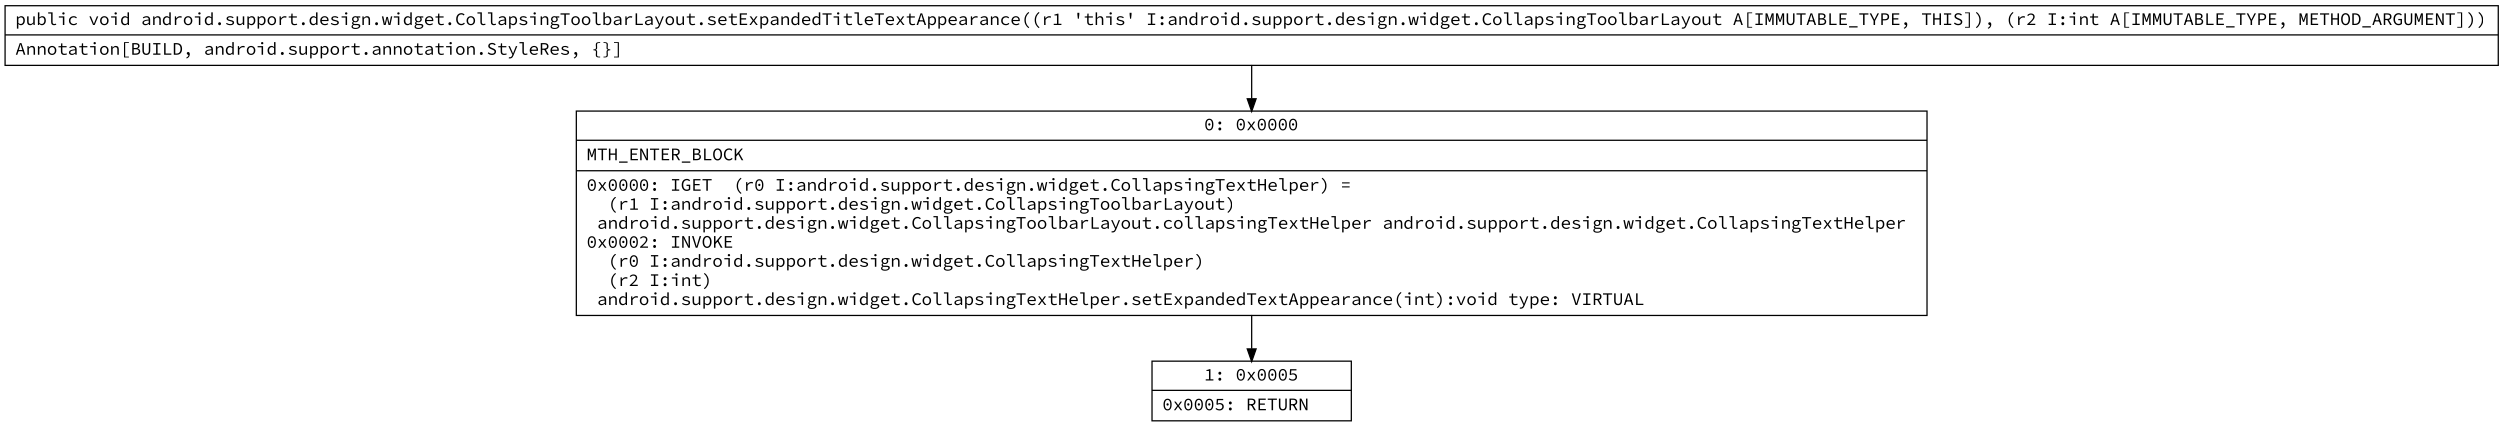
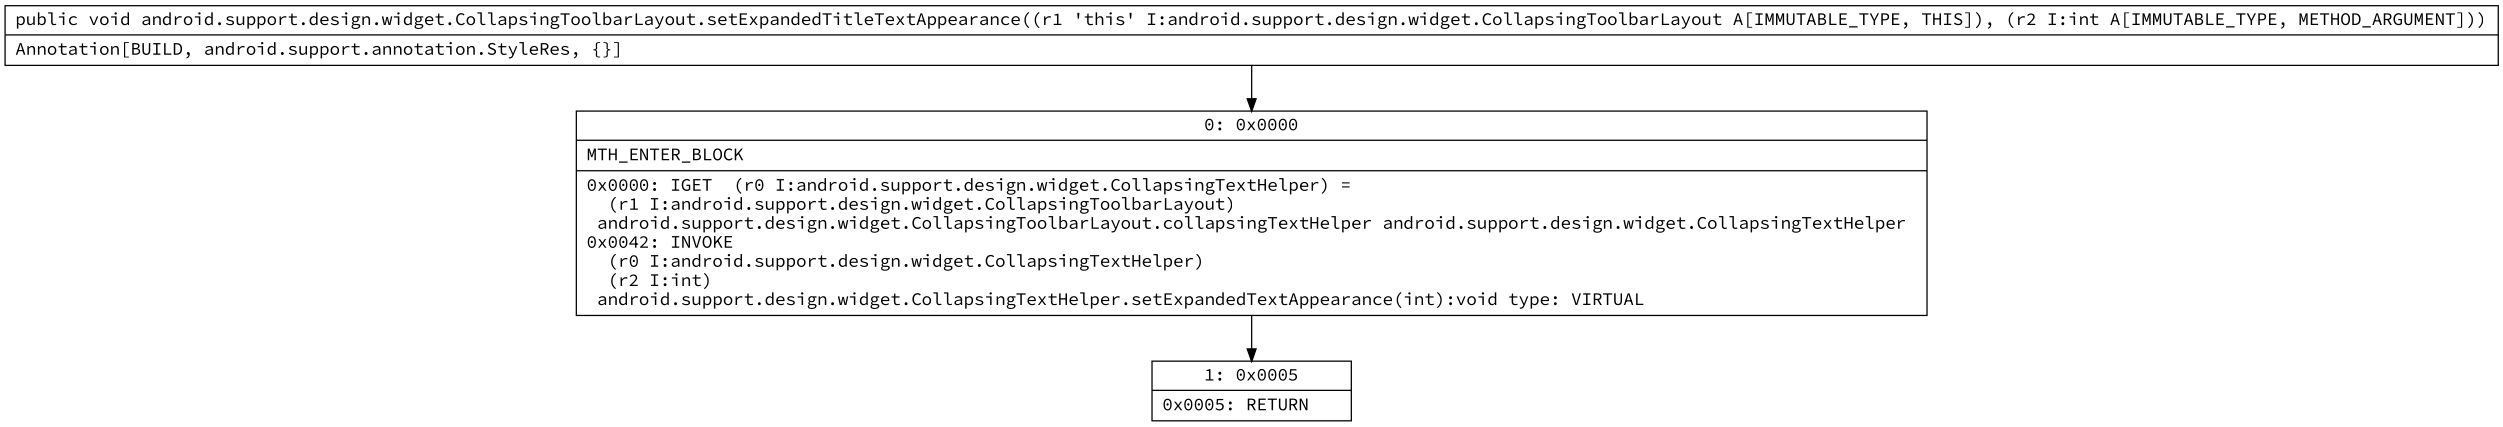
node "0: 0x0000": text "0x0002: INVOKE" -> "0x0042: INVOKE"
